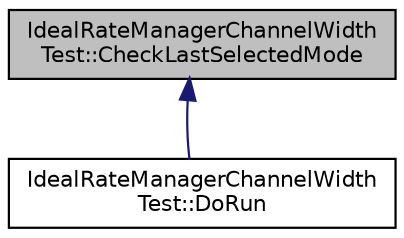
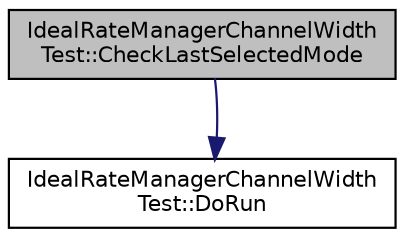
edge "IdealRateManagerChannelWidth Test::DoRun" -> "IdealRateManagerChannelWidth Test::CheckLastSelectedMode": reversed
